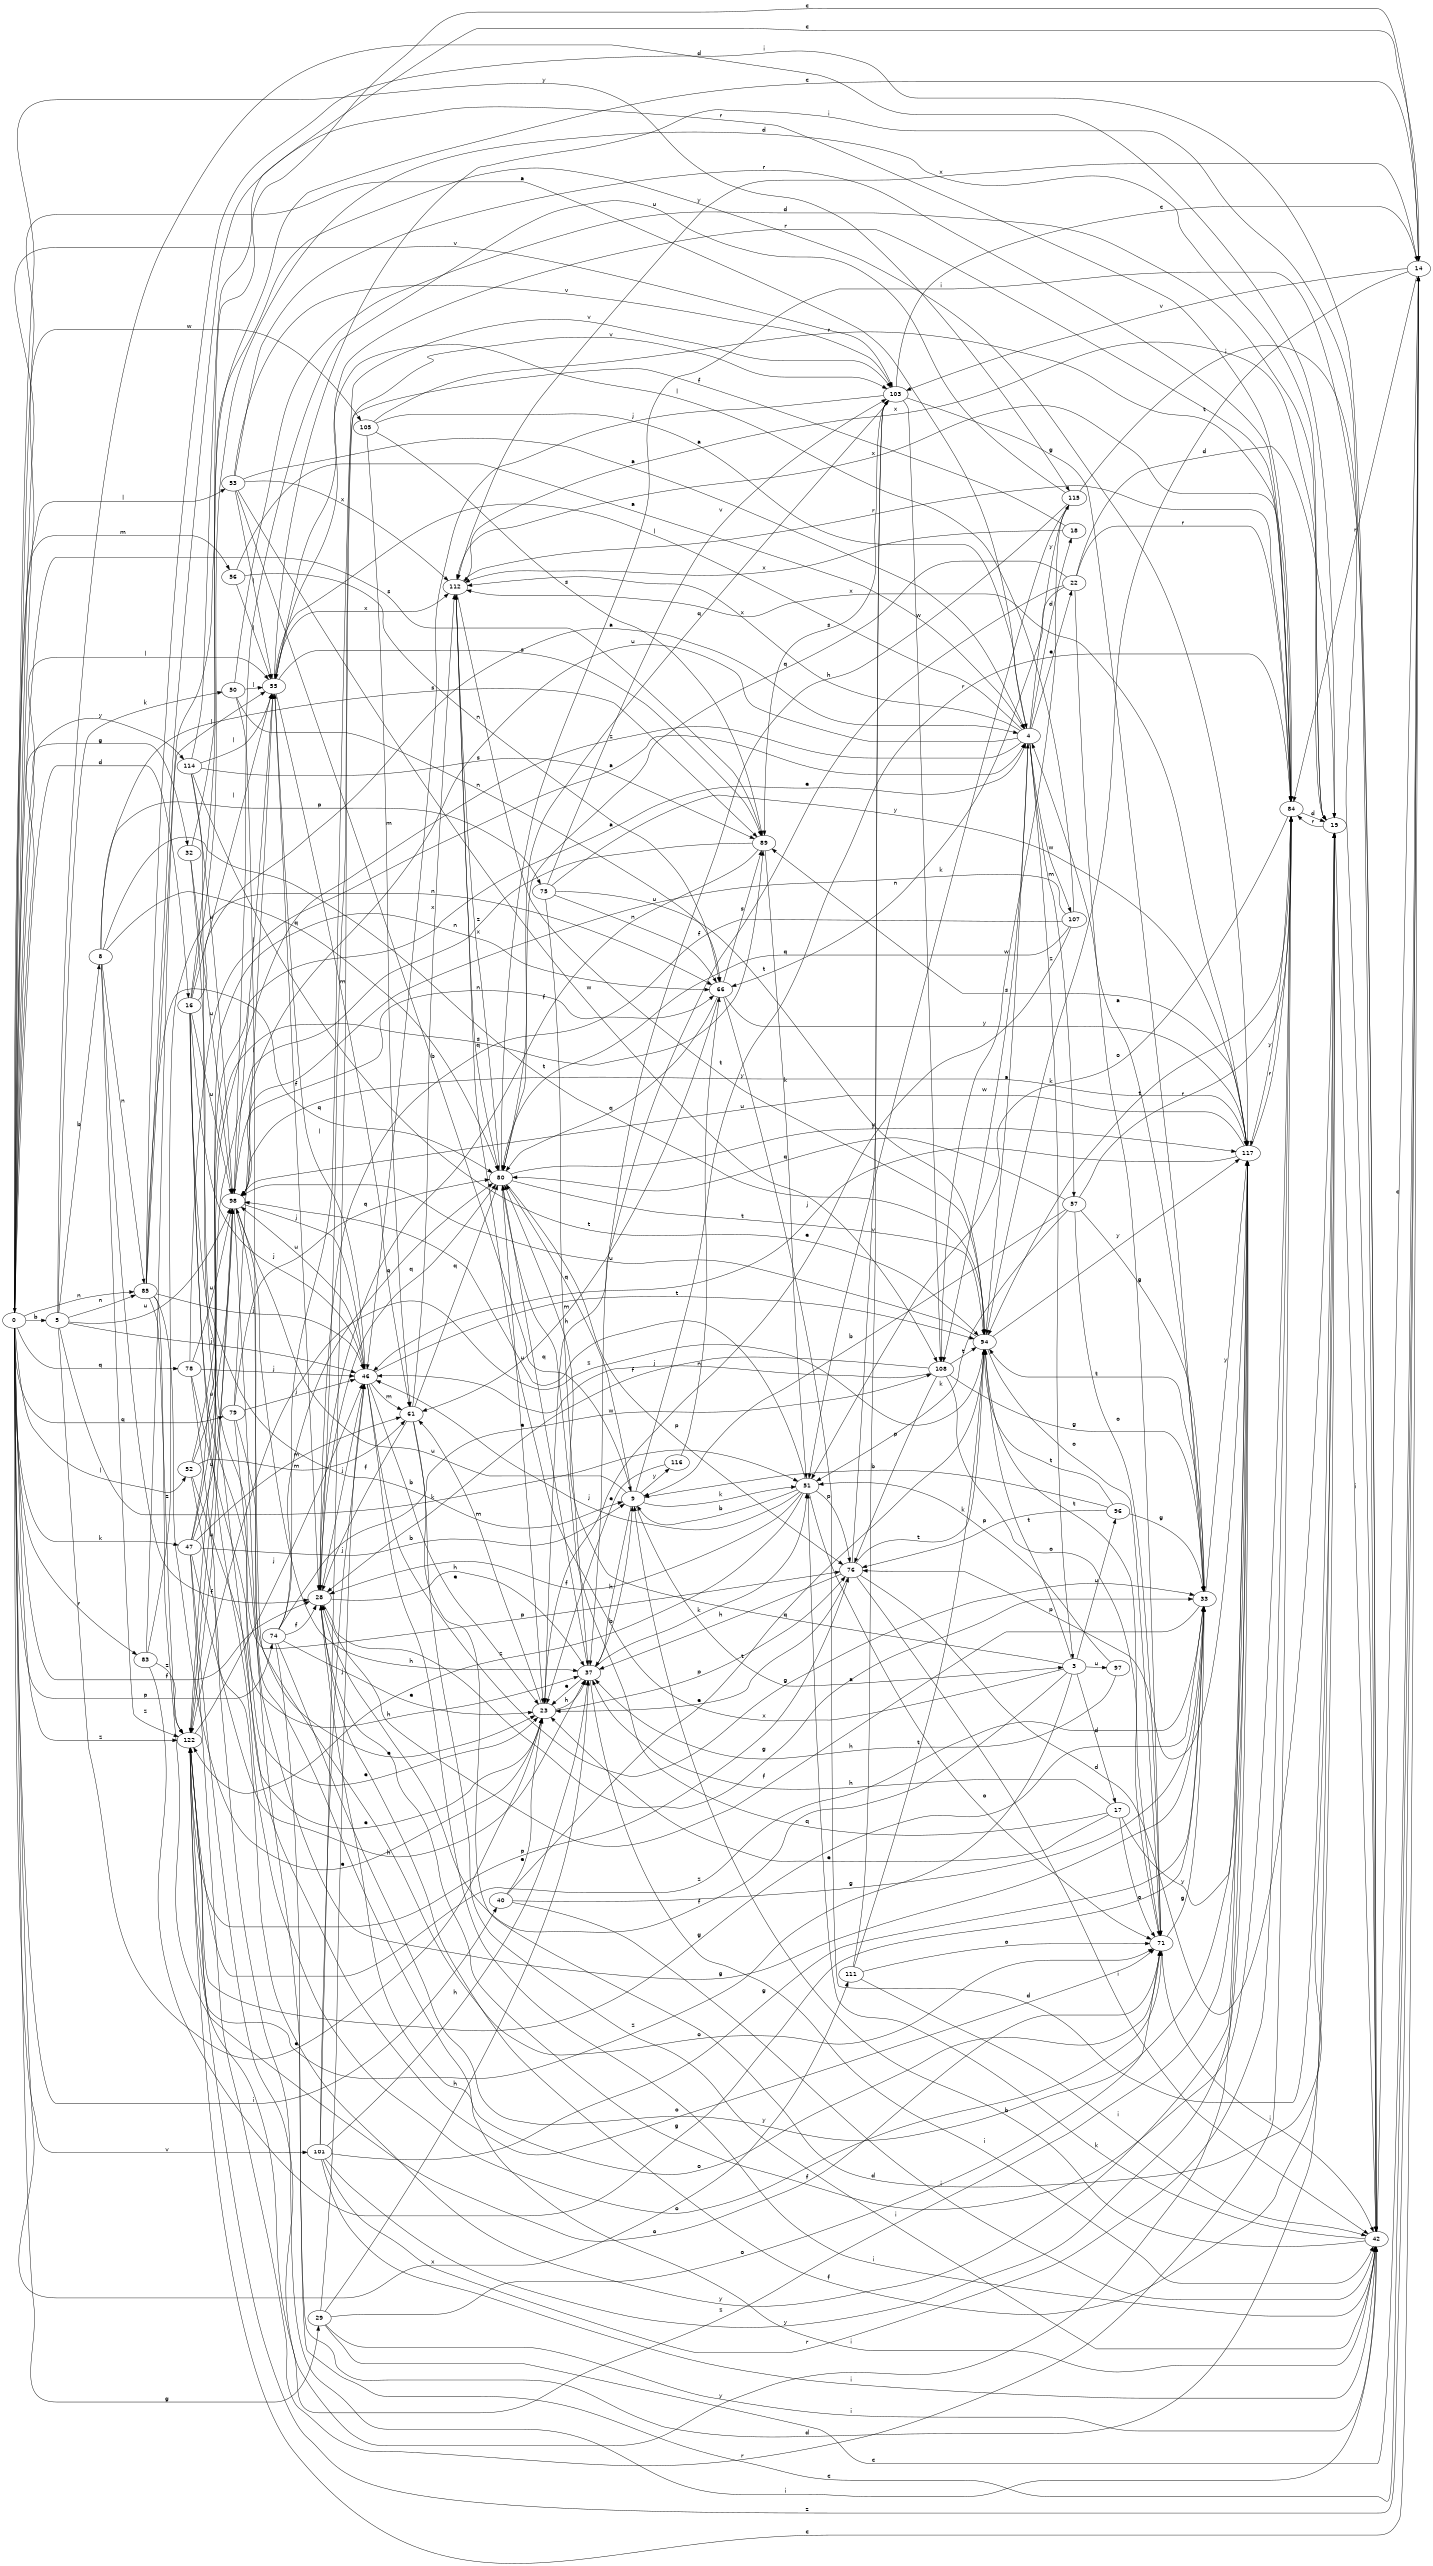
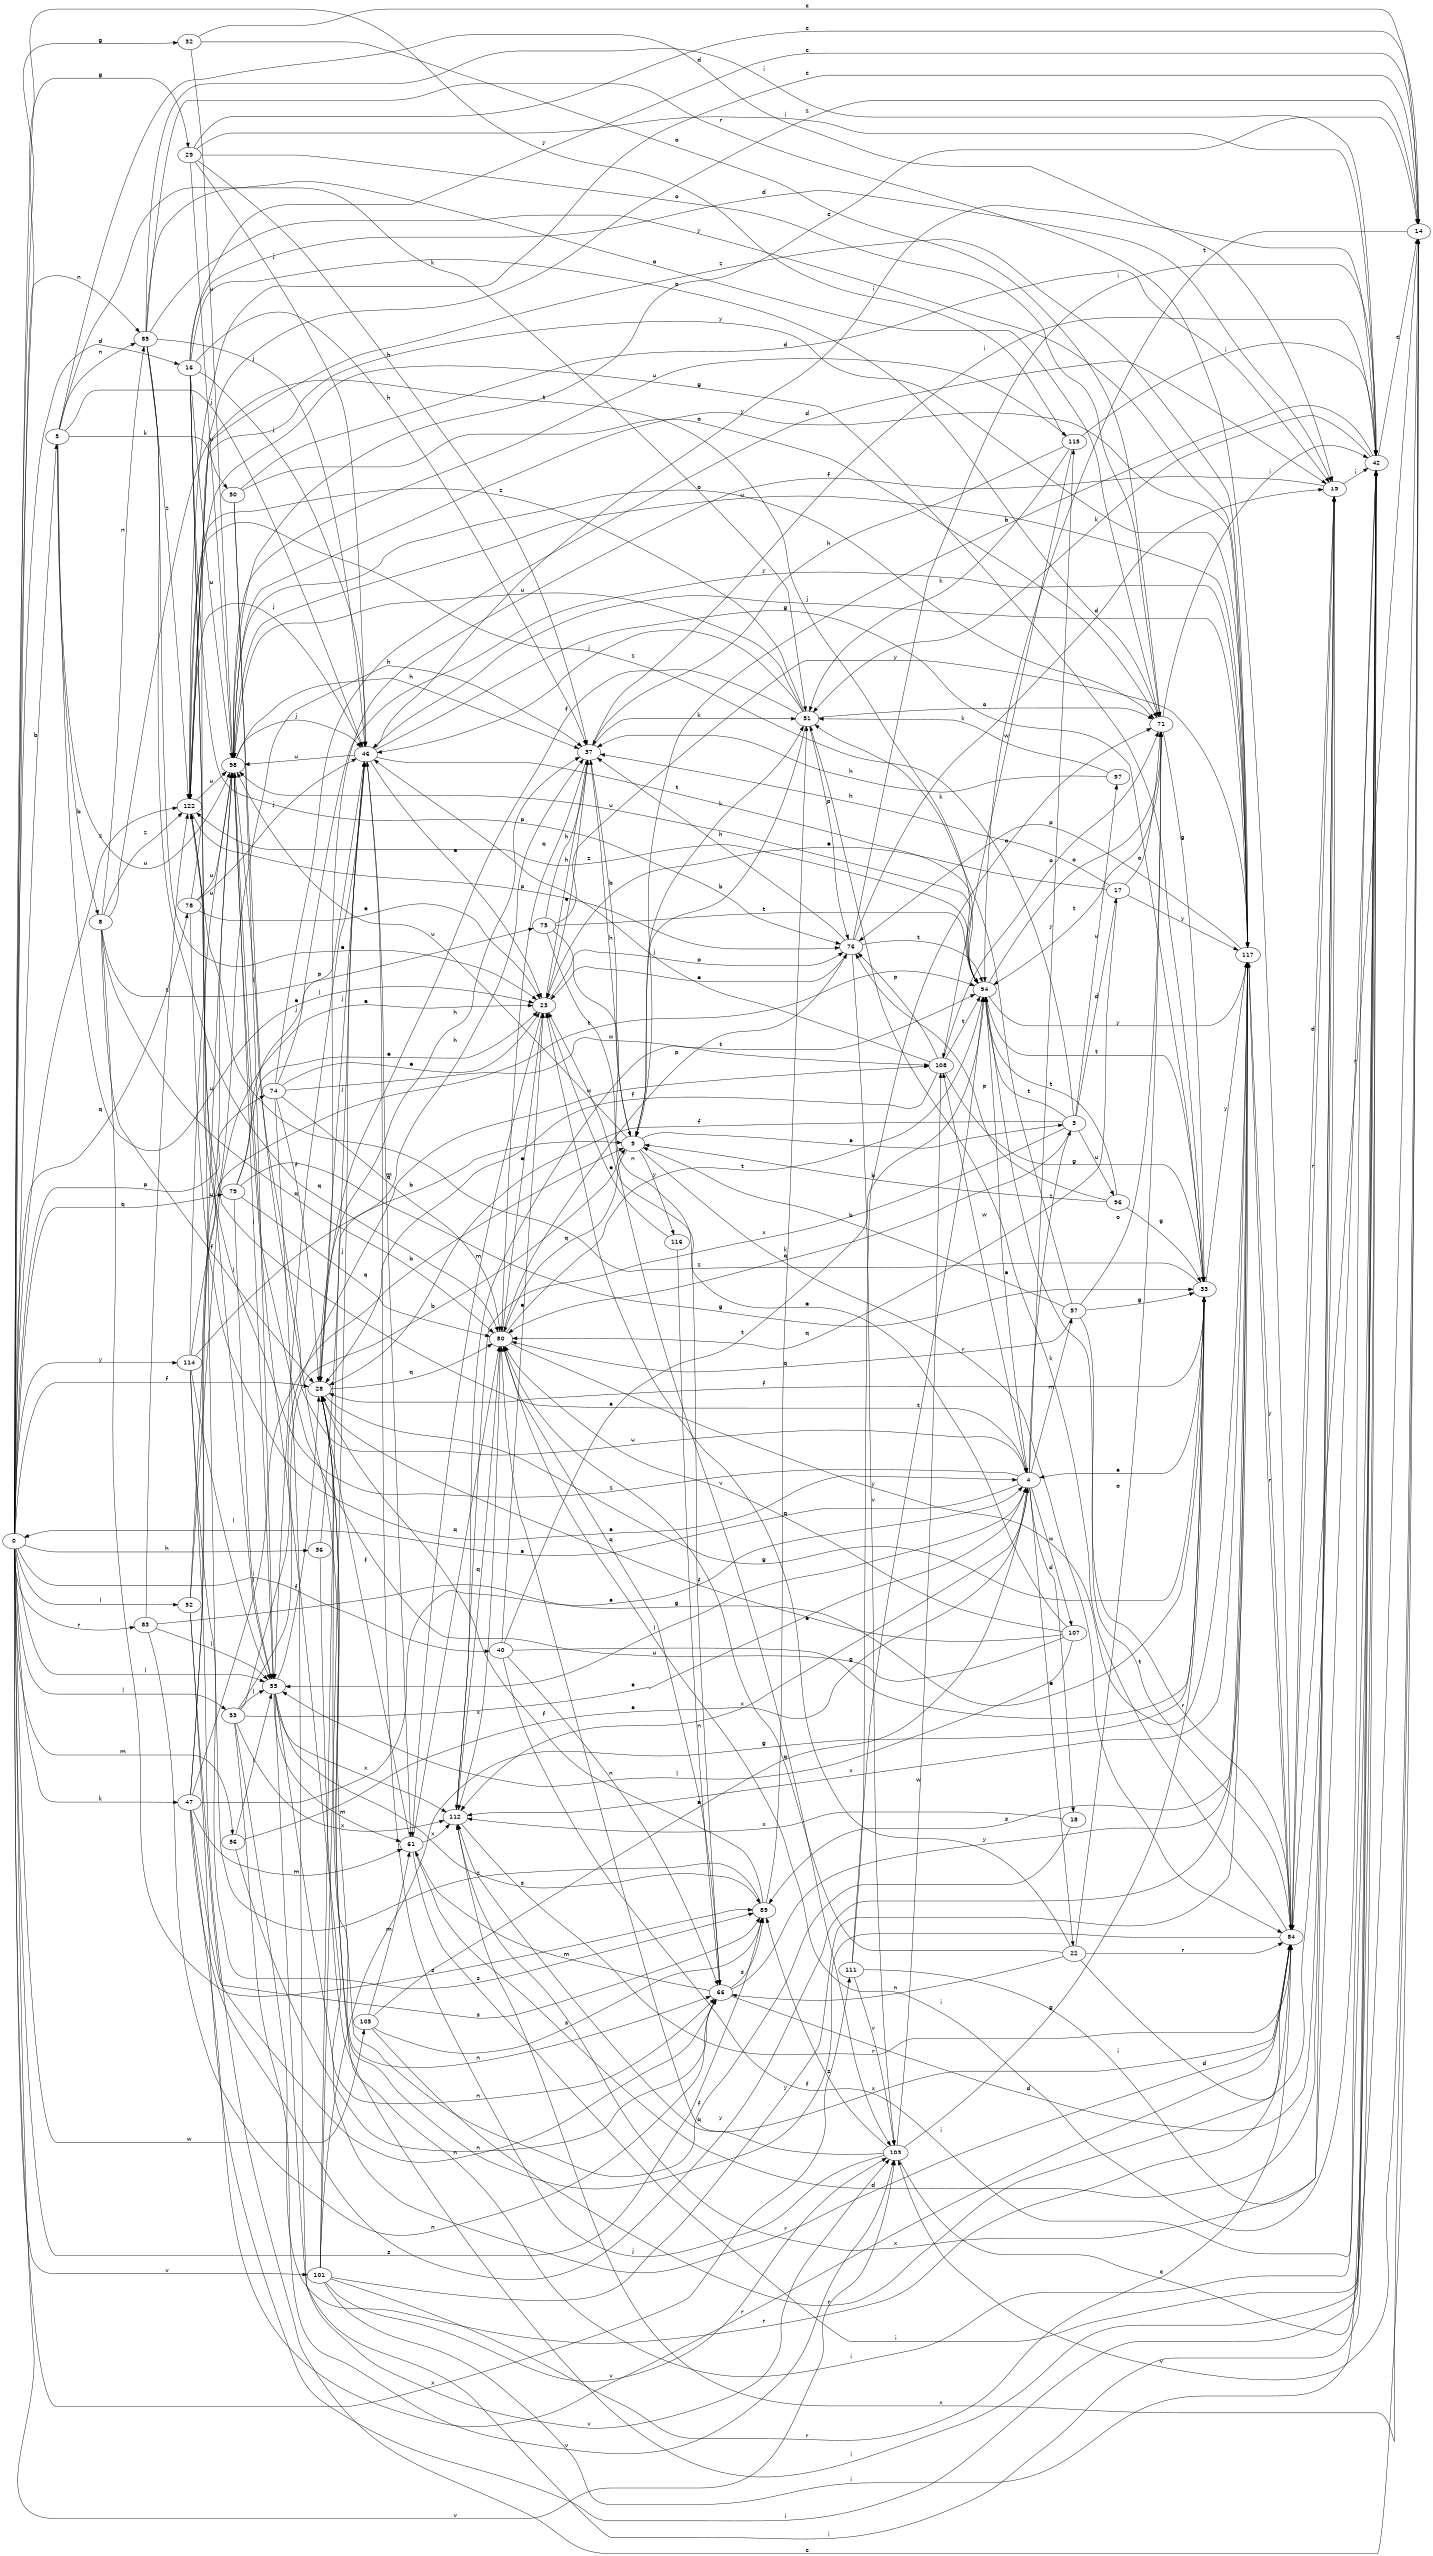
edge "29" -> "98": added, label "u"
edge "33" -> "94": reversed
edge "52" -> "61": removed, label "m"
node "36": added
edge "40" -> "66": added, label "n"
